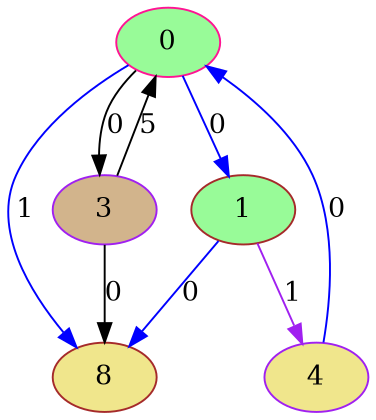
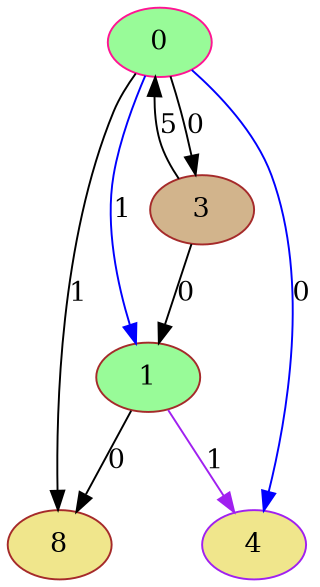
edge "0" -> "1": label "0" -> "1"
edge "0" -> "8": color blue -> black
edge "4" -> "0": reversed
node "3": color purple -> brown
edge "3" -> "8": now "3" -> "1"
edge "1" -> "8": color blue -> black
